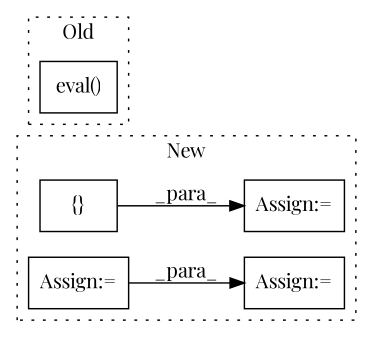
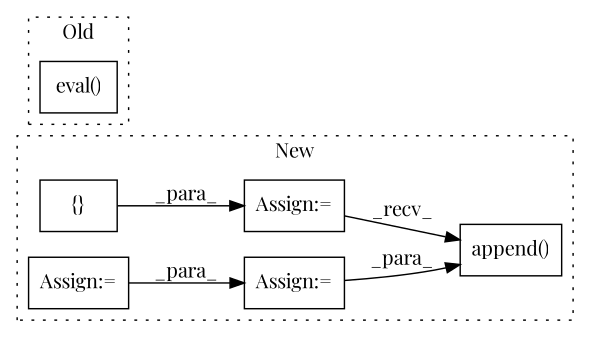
node "append()": added
